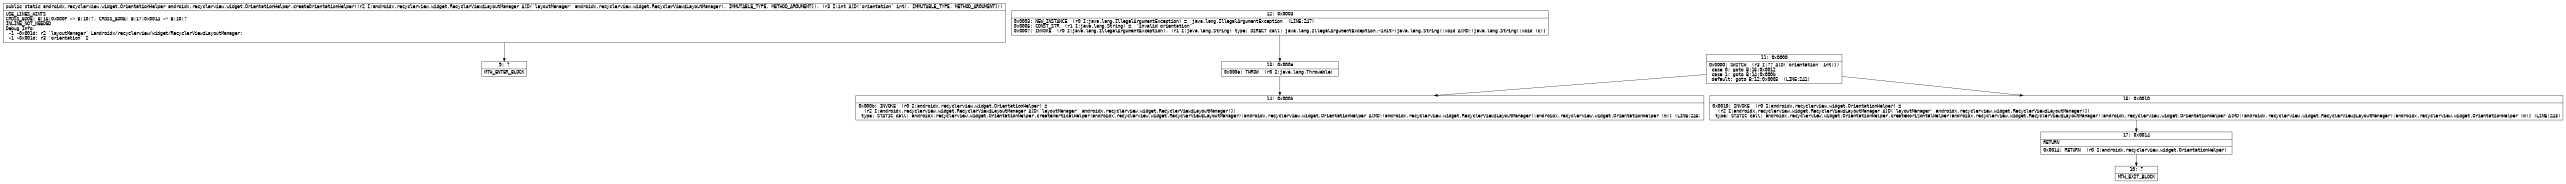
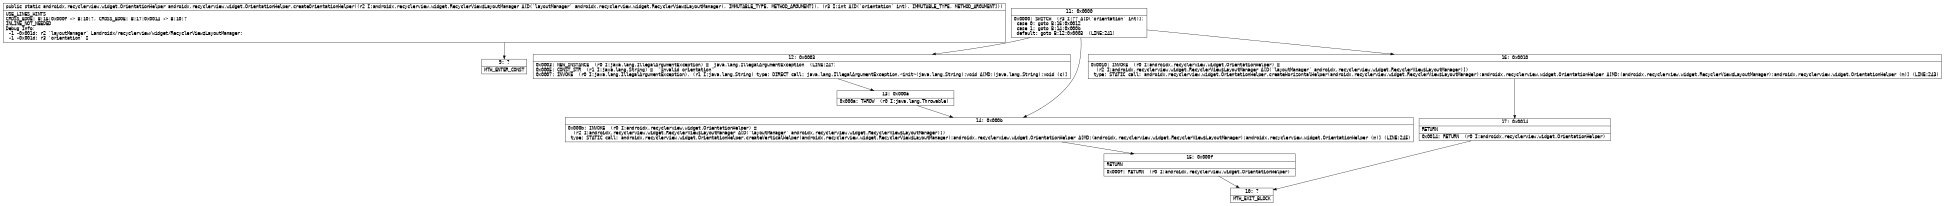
edge "11: 0x0000" -> "12: 0x0003": added
node "9: ?": text "MTH_ENTER_BLOCK" -> "MTH_ENTER_CONST"
node "15: 0x000f": added
